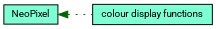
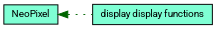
node "colour display functions": label "colour display functions" -> "display display functions"
